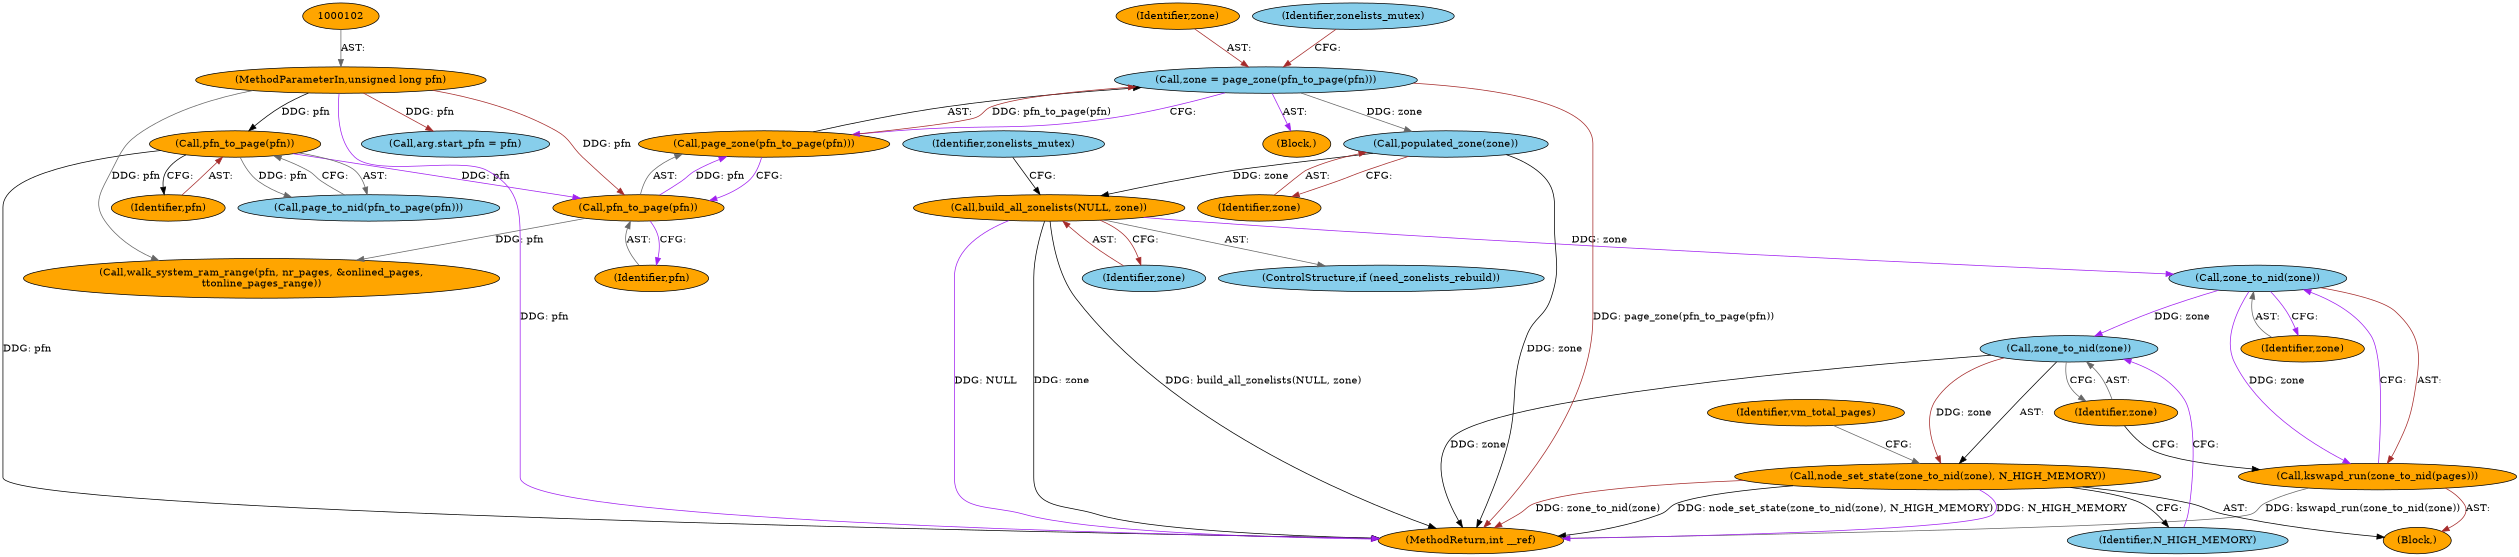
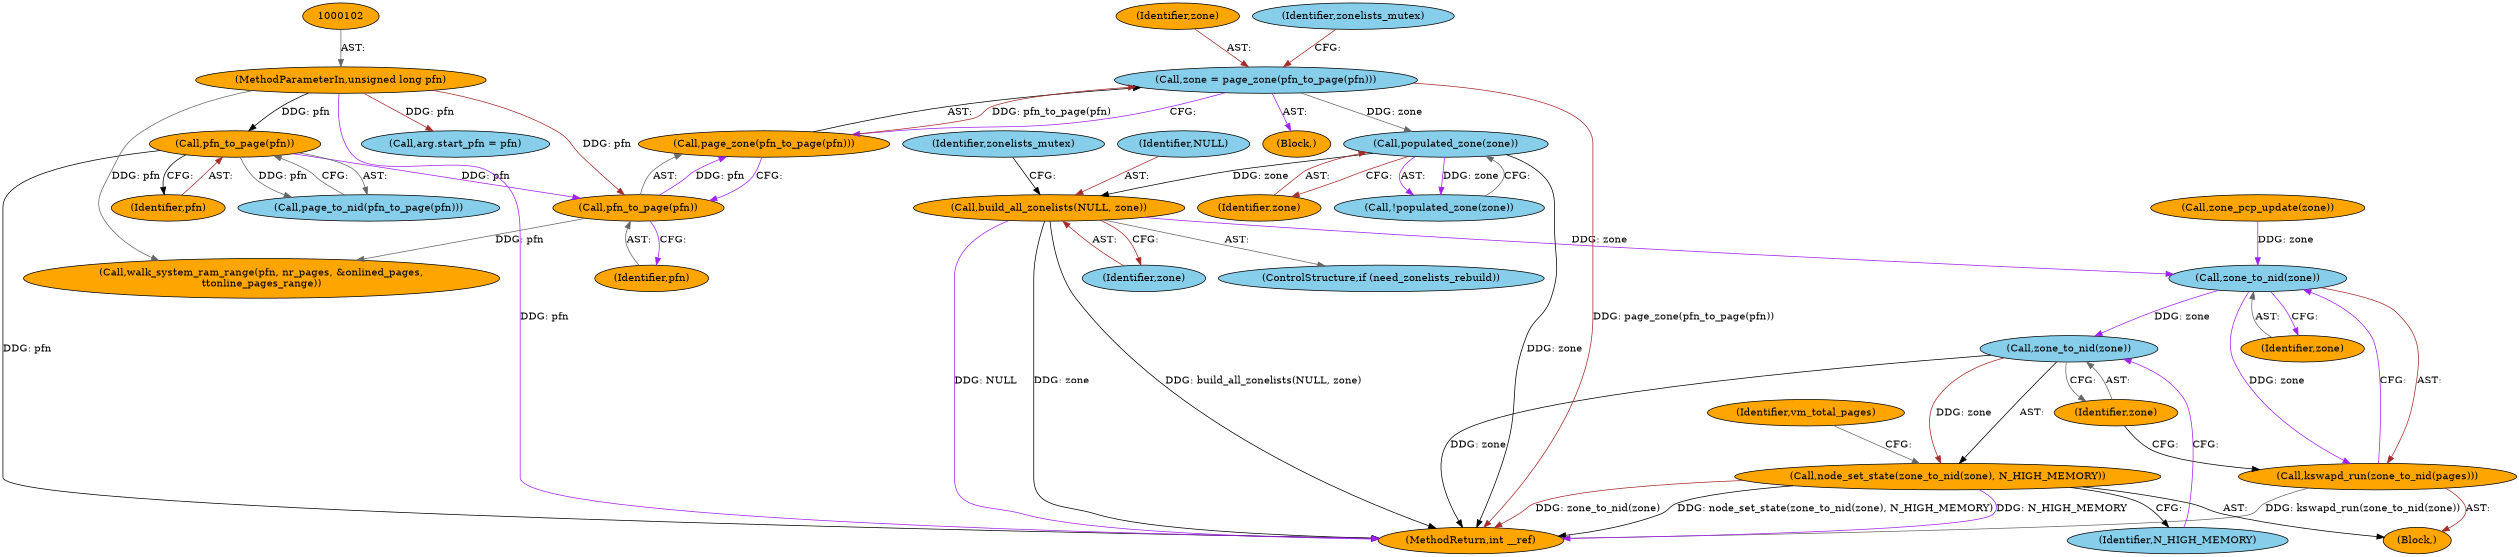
node "(Identifier,NULL)": added
node "(Call,!populated_zone(zone))": added
node "(Call,zone_pcp_update(zone))": added
